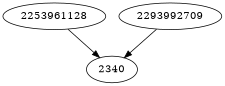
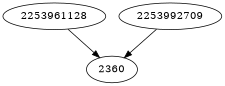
node "2293992709": label "2293992709" -> "2253992709"
node "2340": label "2340" -> "2360"
